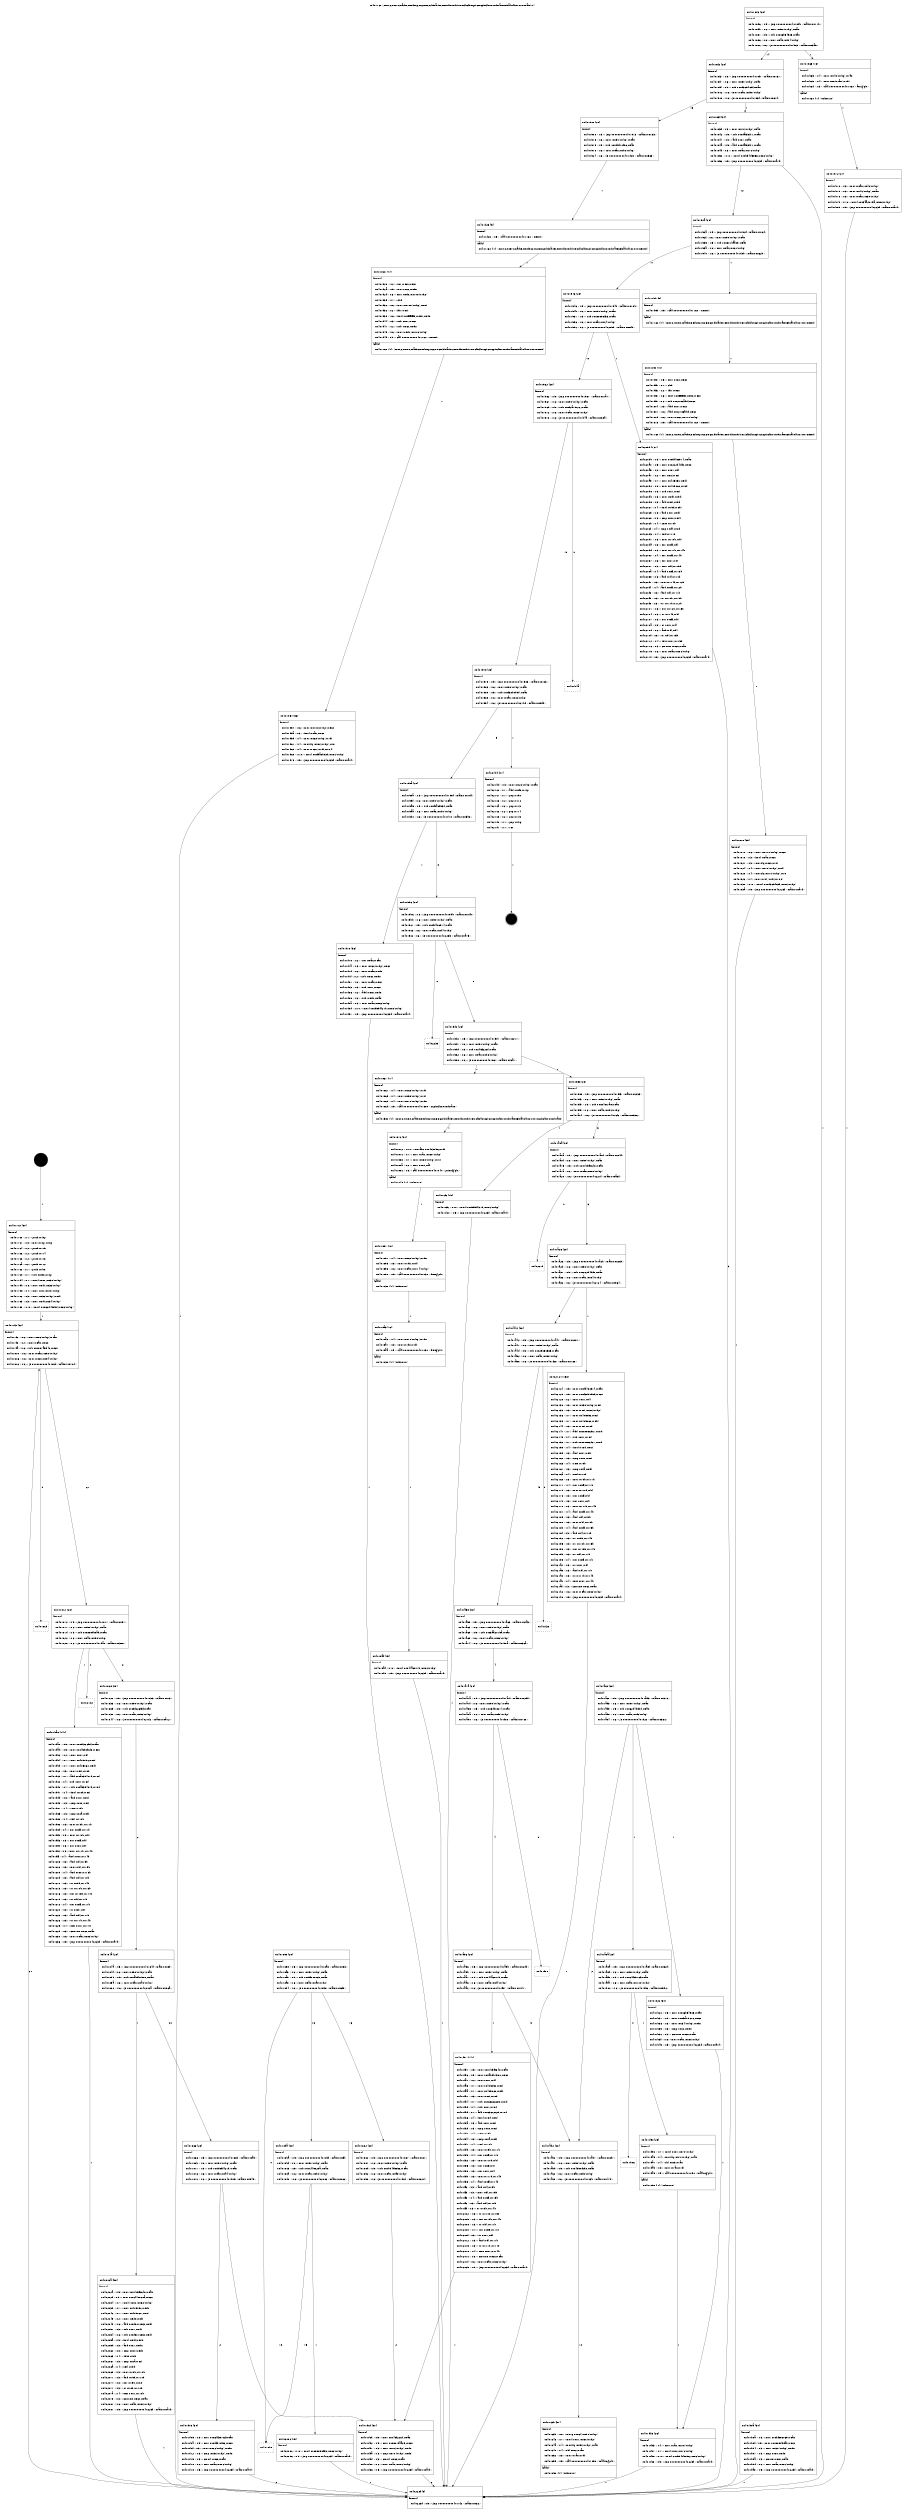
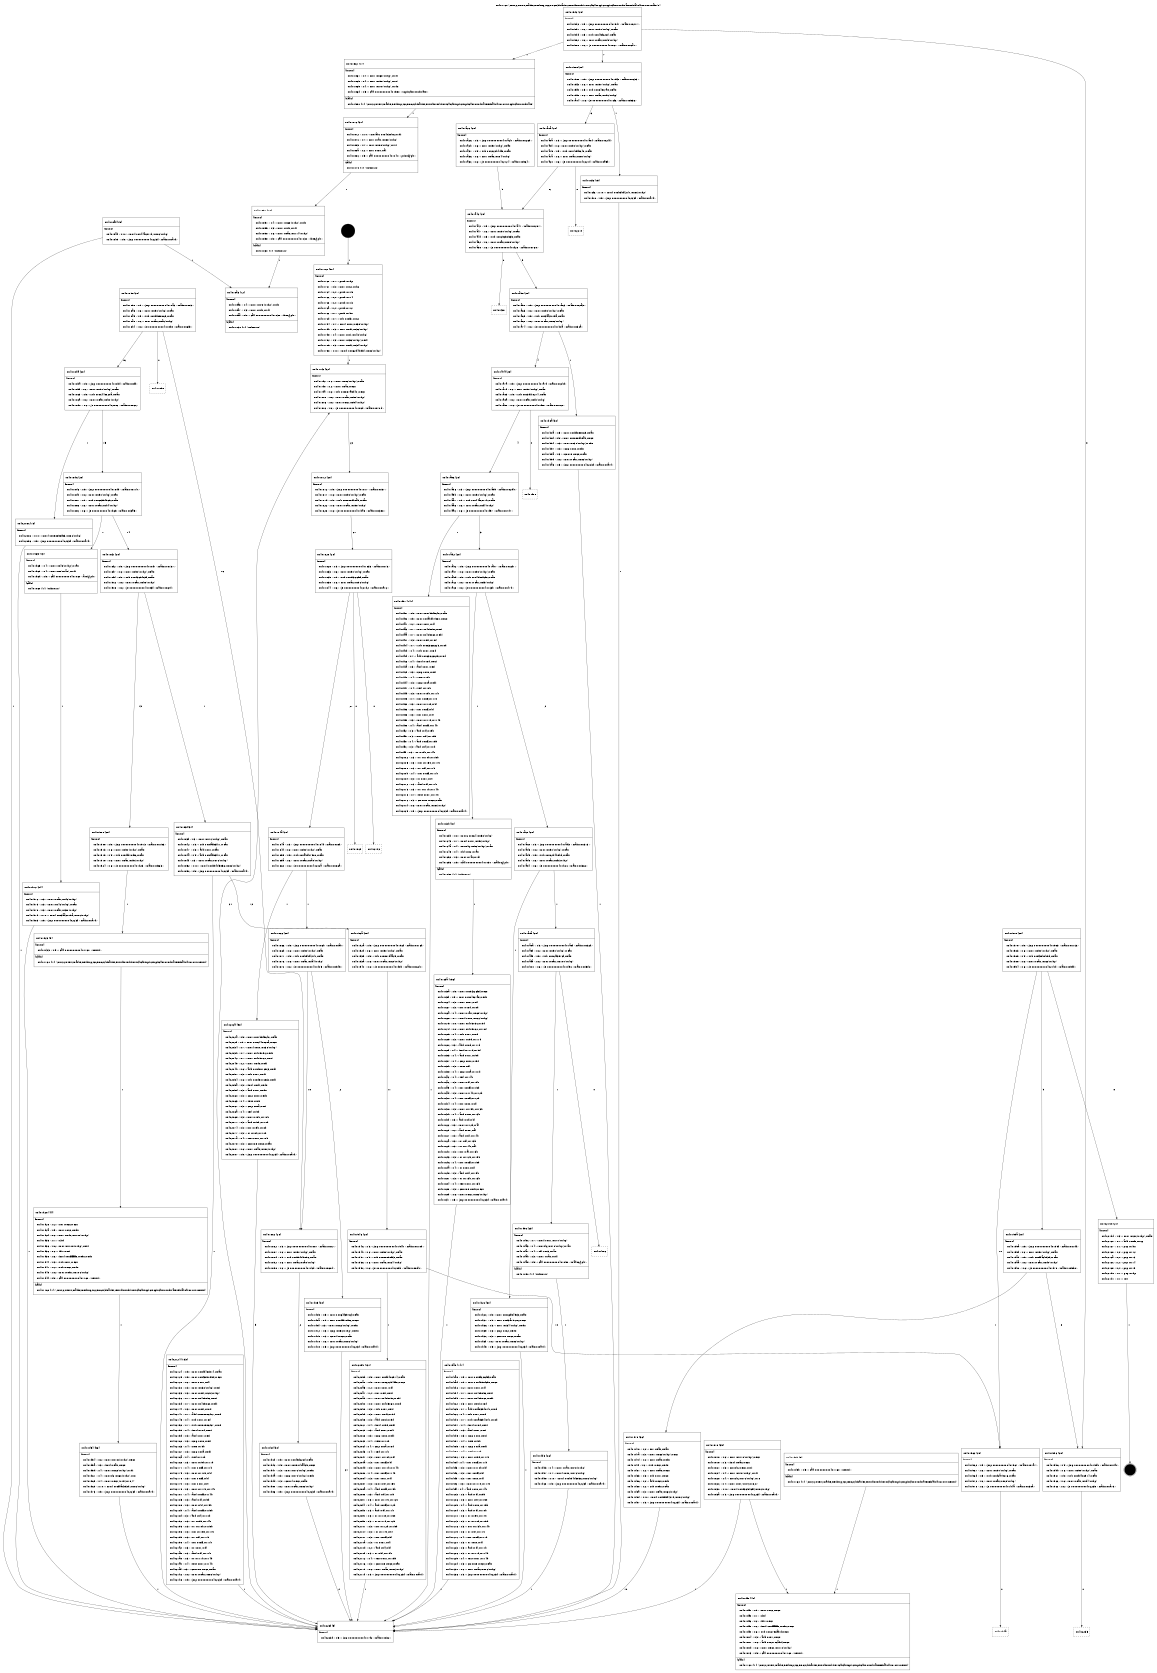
edge "0x40192a [28]" -> "0x401deb [5]": removed, label "1"
edge "0x401deb [5]" -> "0x401df0 [40]": label " 7" -> " 1"
edge "0x401a5e [28]" -> "0x401b8a [30]": added, label "1"
edge "0x401962 [28]" -> "0x40197e [28]": reversed
edge "0x401df0 [40]" -> "0x401e18 [39]": reversed
edge "0x40197e [28]" -> "0x4021bd [21]": label " 1" -> " 8"
edge "0x4019b6 [28]" -> "0x4019d2 [28]": reversed
node "0x401c5a [156]": added
edge "0x401a0a [28]" -> "0x401a26 [28]": now "0x401a0a [28]" -> "0x401a42 [28]"
edge "0x40209b [137]" -> "0x40223f [5]": label " 3" -> " 1"
edge "0x401a26 [28]" -> "0x402124 [153]": removed, label "1"
edge "0x401d78 [36]" -> "0x40223f [5]": label " 1" -> " 10"
edge "0x4017f2 [32]" -> "0x401ecd": now "0x40182e [28]" -> "0x401ecd"
edge "0x401ea3 [12]" -> "0x401eaf [15]": reversed
edge "0x401812 [28]" -> "0x4021d2": now "0x40182e [28]" -> "0x4021d2"
edge "0x401812 [28]" -> "0x401ba8 [147]": removed, label "1"
edge "0x40182e [28]" -> "0x40184a [28]": label " 21" -> " 27"
edge "0x401ace [28]" -> "0x401ab2 [28]": reversed
edge "0x40184a [28]" -> "0x401866 [28]": label " 20" -> " 1"
edge "0x401b2c [30]" -> "0x401db3 [26]": now "0x401b2c [30]" -> "0x40223f [5]"
edge "0x4018ba [28]" -> "0x401ebe": now "0x4018ba [28]" -> "0x4018d6 [28]"
edge "0x401866 [28]" -> "0x401dcd [30]": now "0x401866 [28]" -> "0x401882 [28]"
edge "0x401ab2 [28]" -> "0x401c3b [31]": label " 10" -> " 1"
edge "0x401f97 [147]" -> "0x401dcd [30]": now "0x401f97 [147]" -> "0x40223f [5]"
edge "0x40202a [98]" -> "0x40223f [5]": label " 1" -> " 9"
edge "0x401d05 [30]" -> "0x40223f [5]": label " 2" -> " 21"
